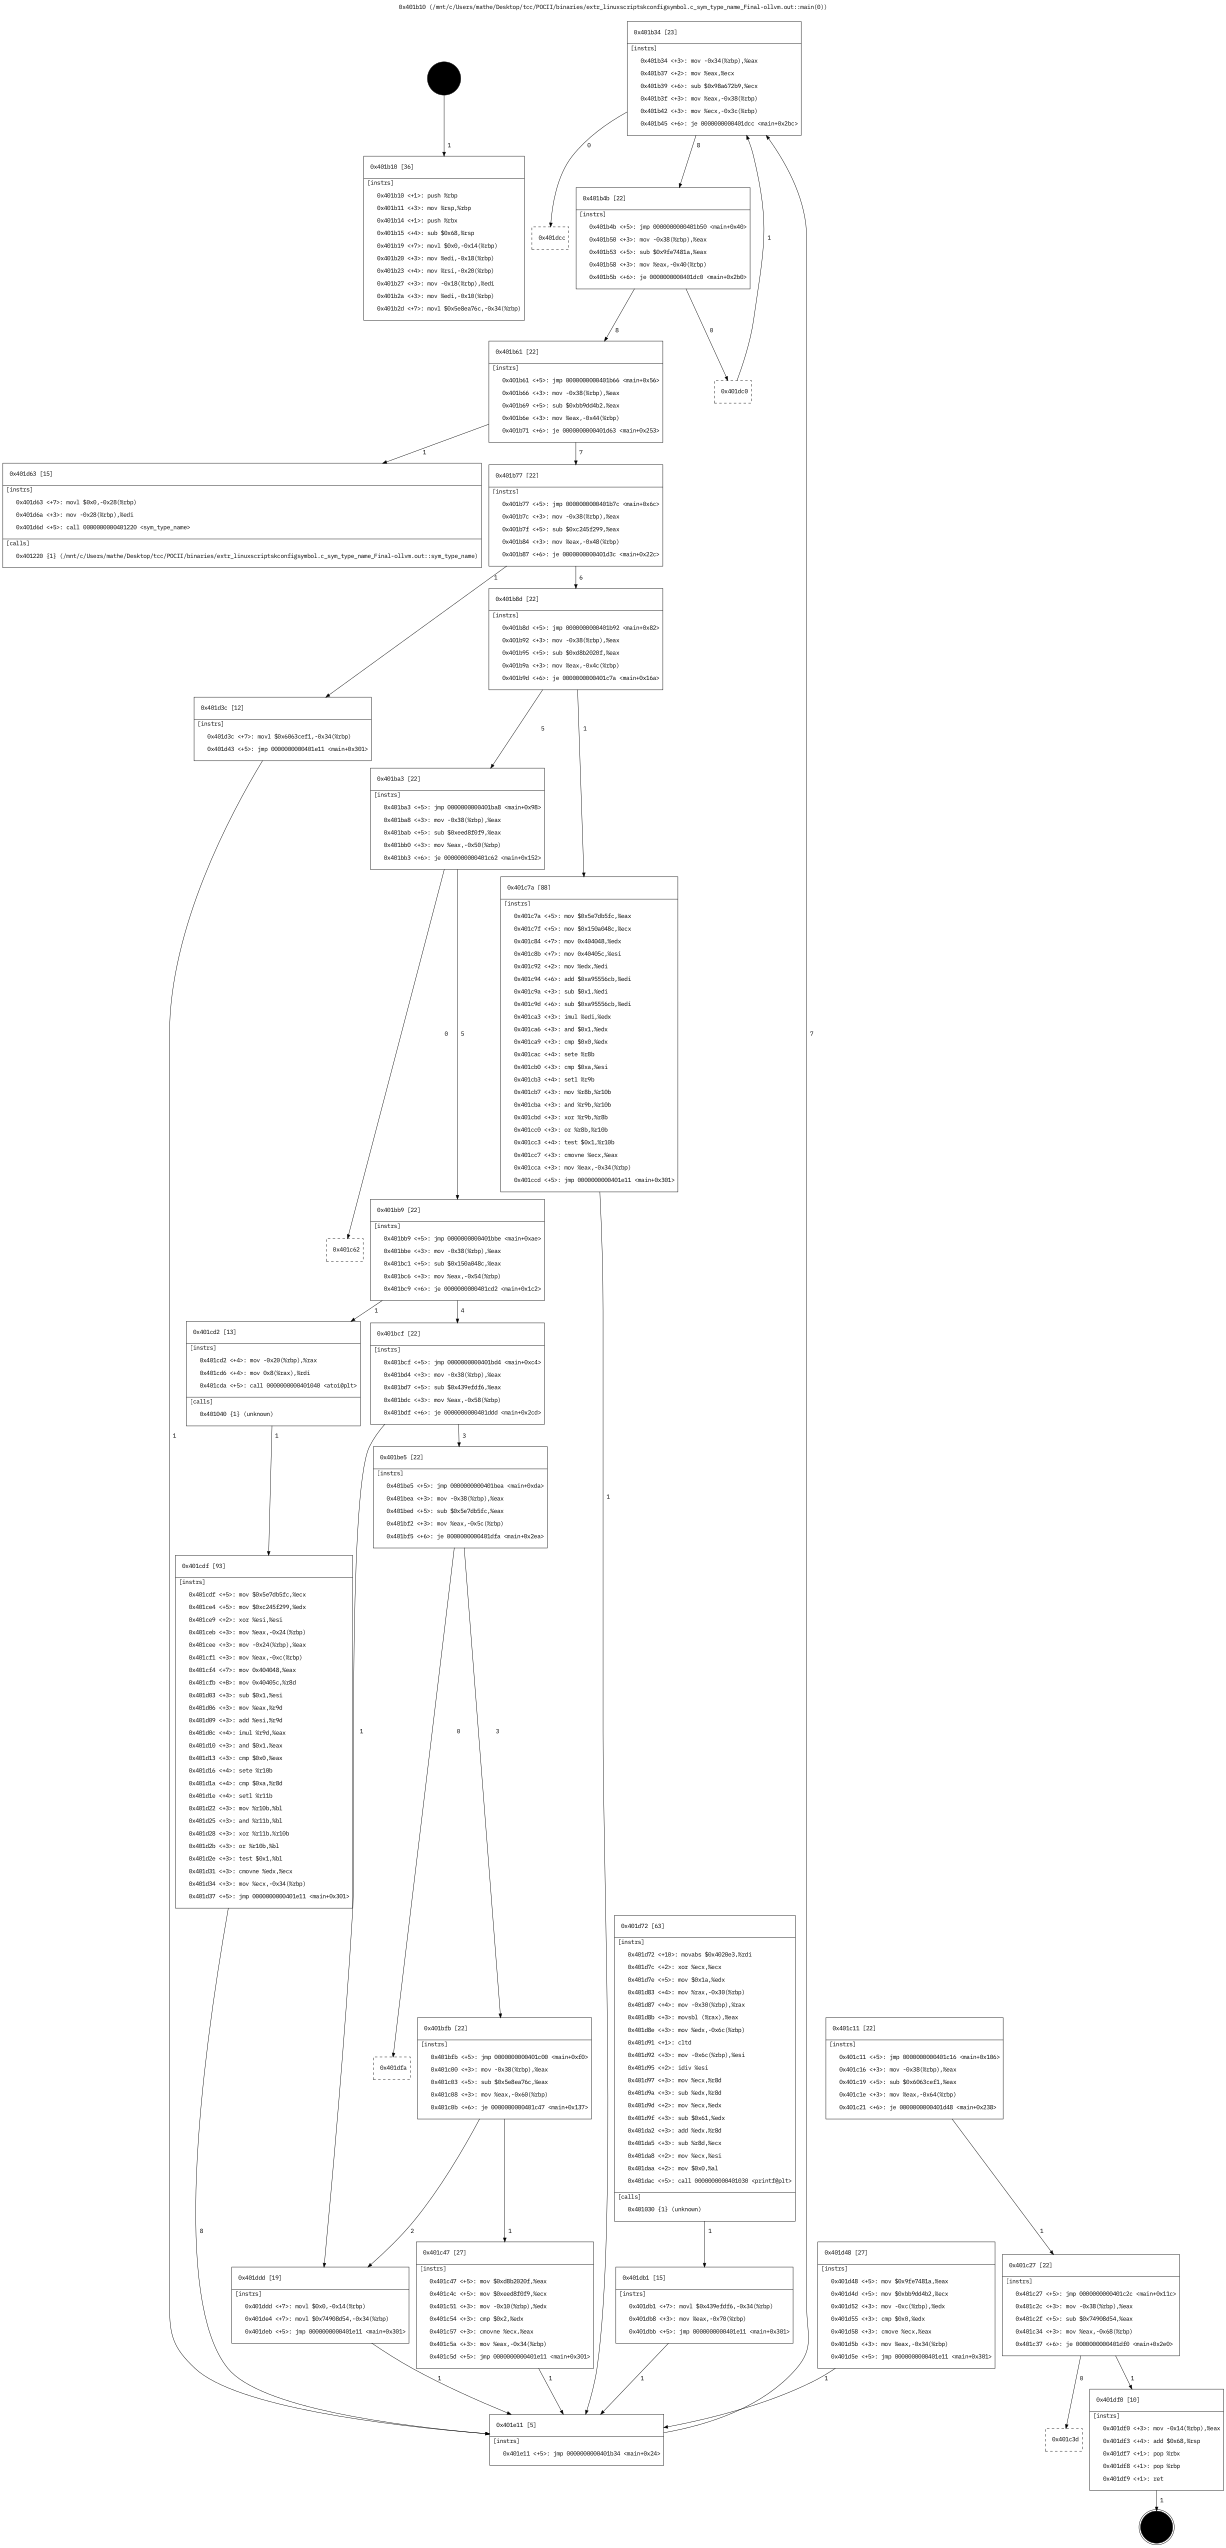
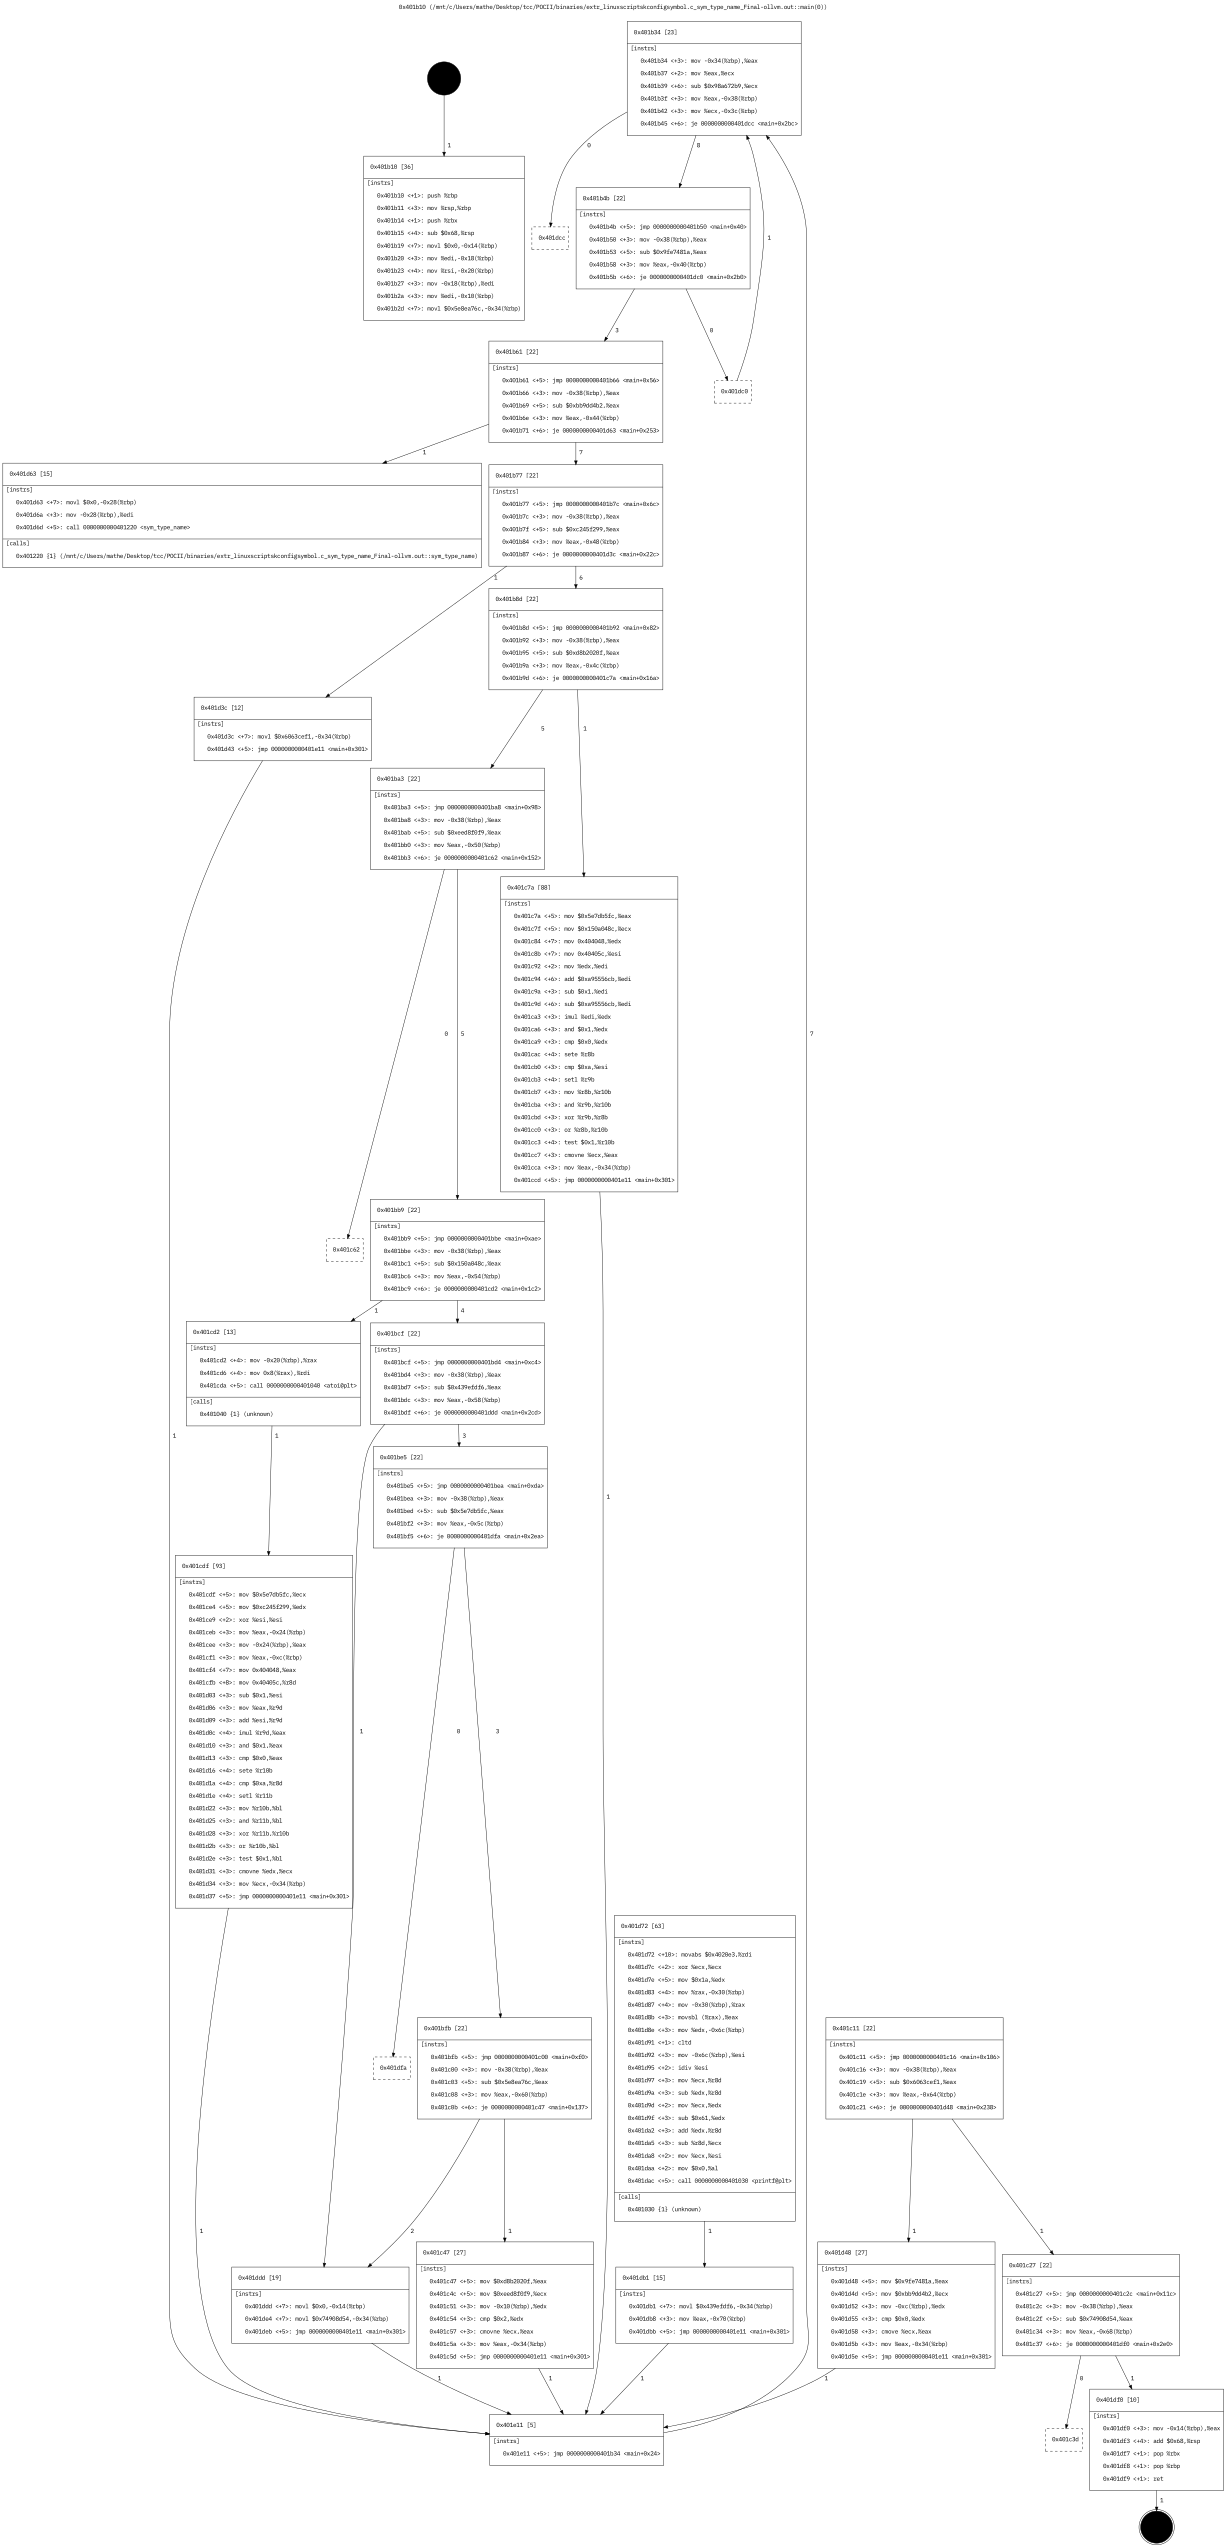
edge "0x401b4b [22]" -> "0x401b61 [22]": label " 8" -> " 3"
edge "0x401c11 [22]" -> "0x401d48 [27]": added, label "1"
edge "0x401cdf [93]" -> "0x401e11 [5]": label " 8" -> " 1"
